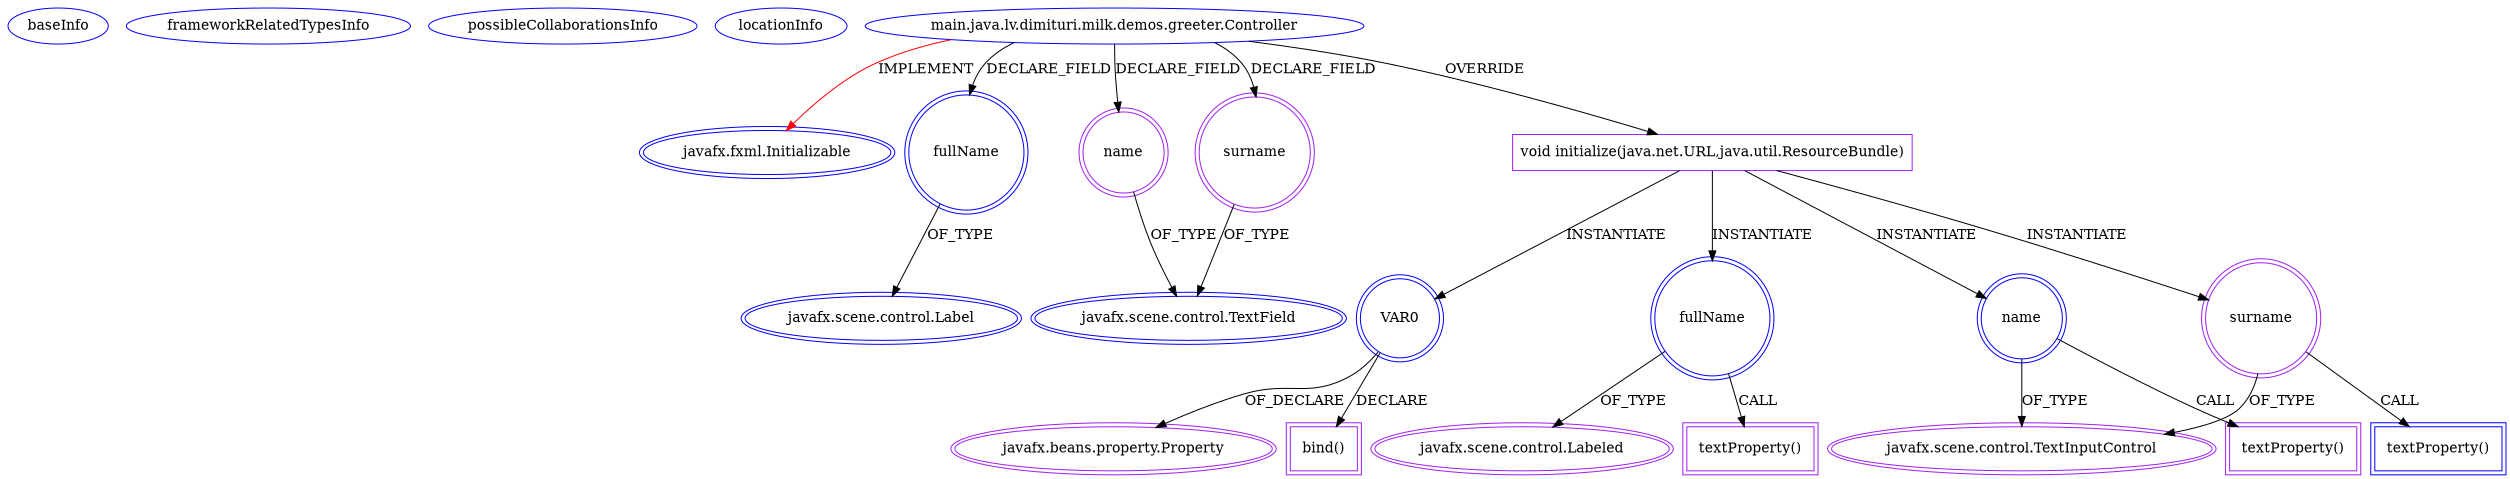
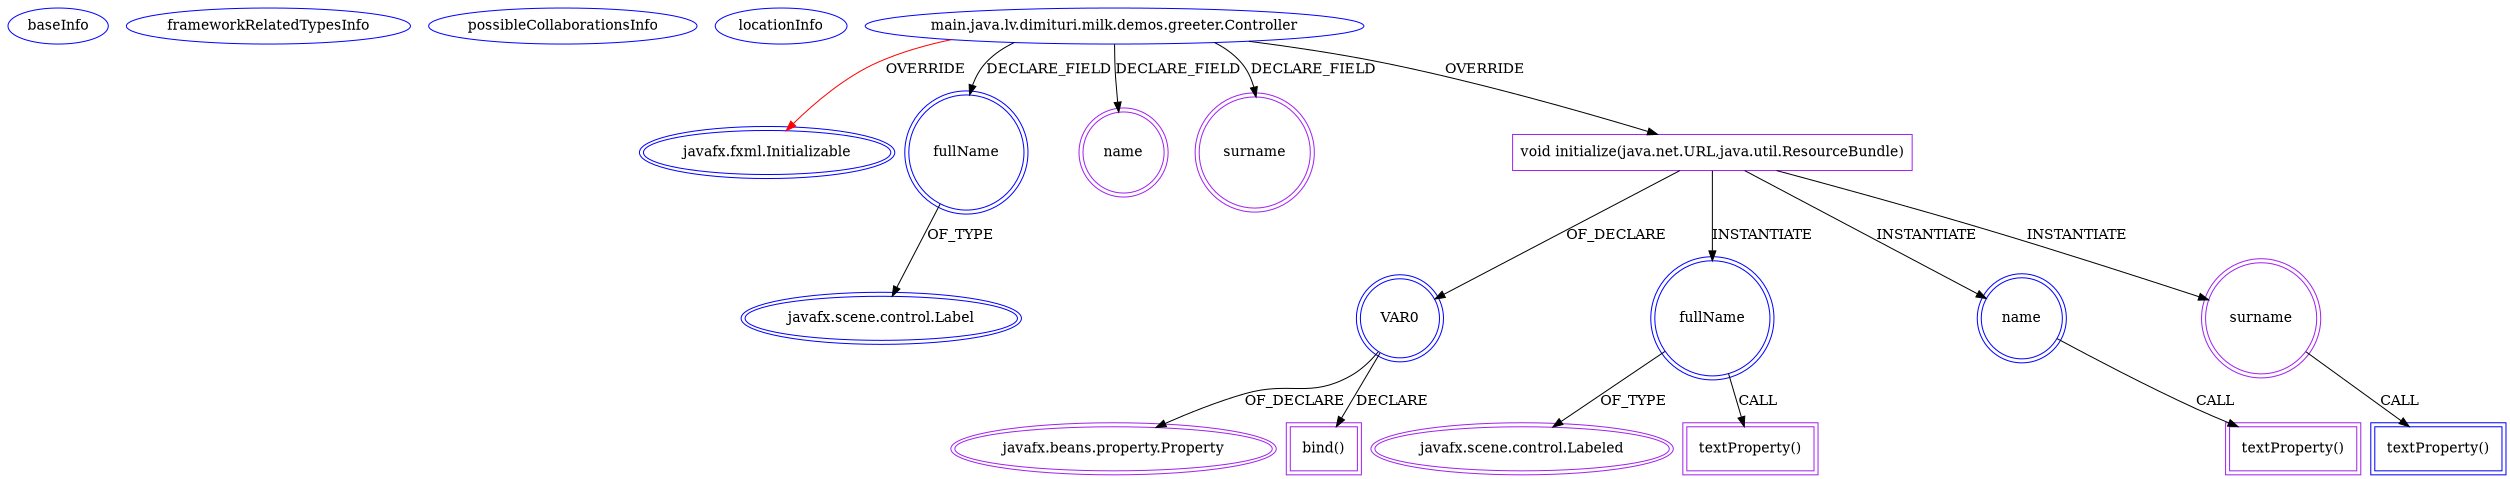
edge "main.java.lv.dimituri.milk.demos.greeter.Controller" -> "javafx.fxml.Initializable": label "IMPLEMENT" -> "OVERRIDE"
edge "void initialize(java.net.URL,java.util.ResourceBundle)" -> "VAR0": label "INSTANTIATE" -> "OF_DECLARE"
node "javafx.scene.control.TextField": removed
node "javafx.scene.control.TextInputControl": removed
